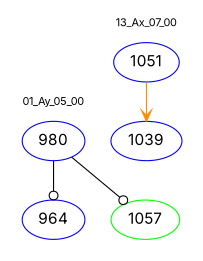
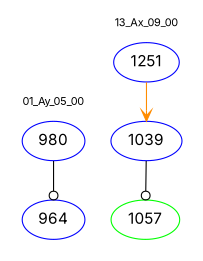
cluster "13_Ax_07_00": label "13_Ax_07_00" -> "13_Ax_09_00"
node "1051": label "1051" -> "1251"
edge "980" -> "1057": now "1039" -> "1057"
